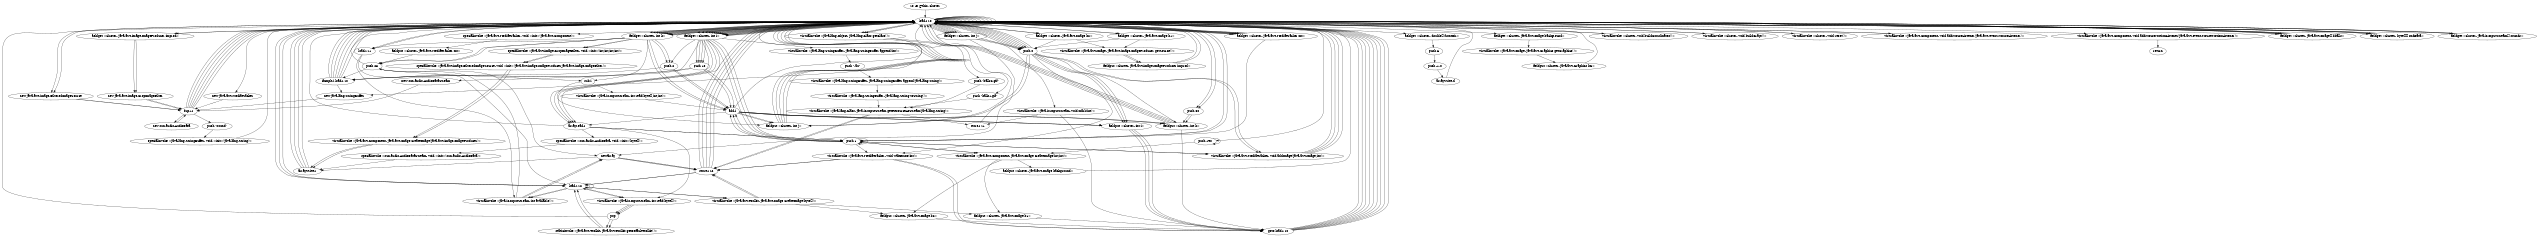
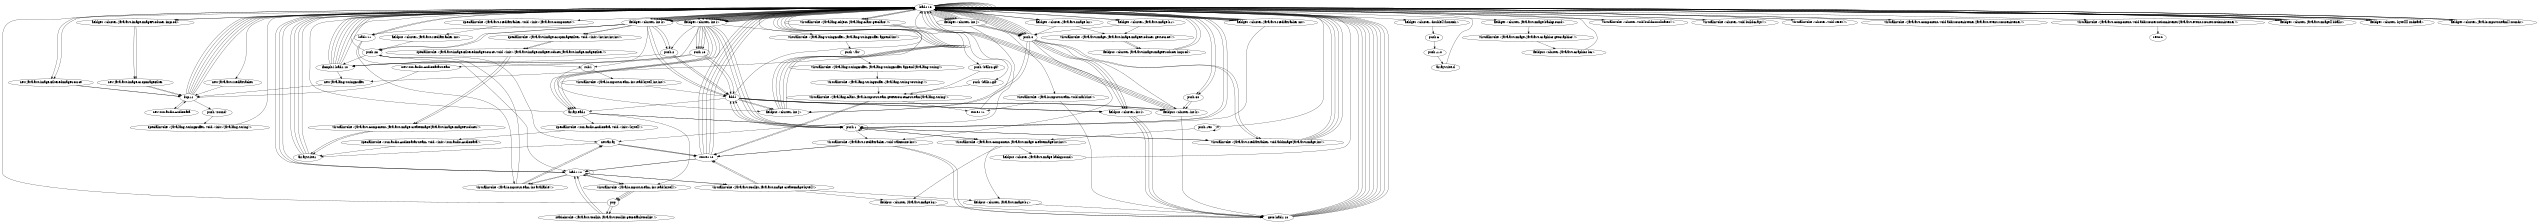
node "r0 := @this: cluster": removed
